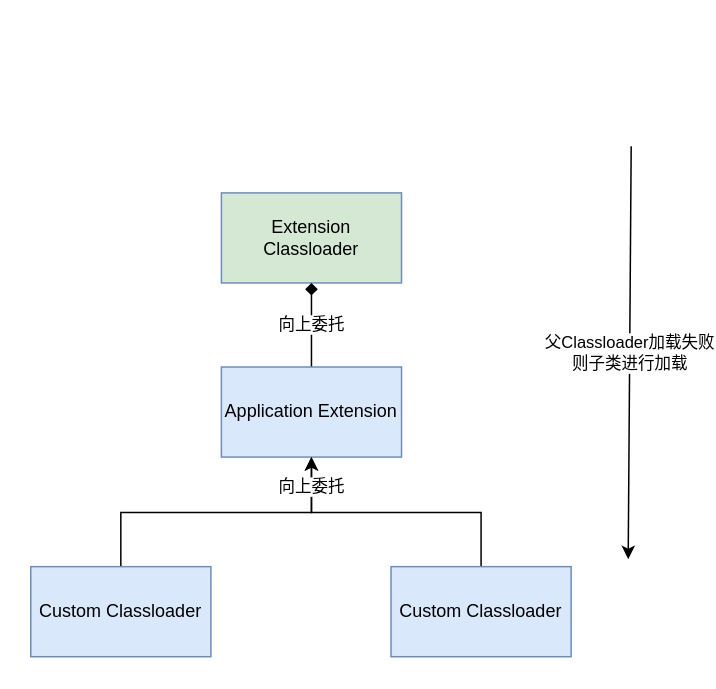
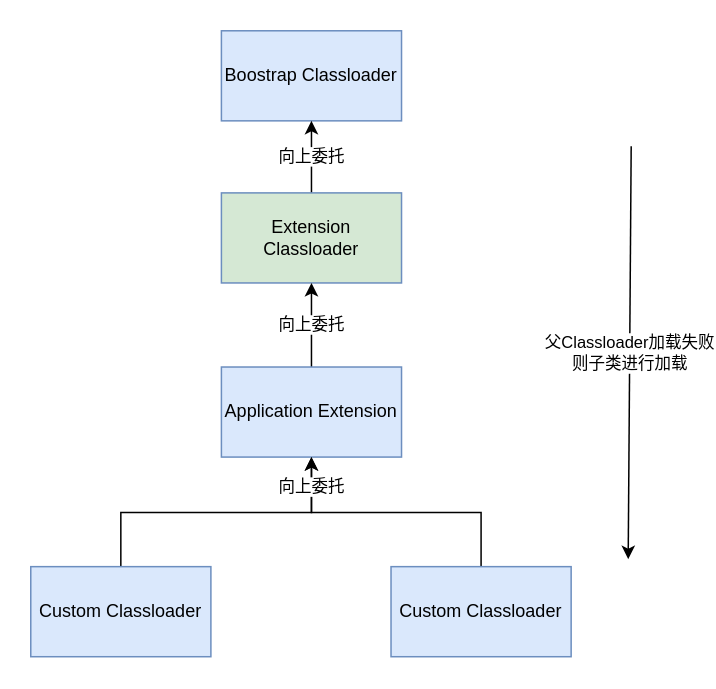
node "Boostrap Classloader": added
edge "Extension Classloader" -> "Boostrap Classloader": added, label "向上委托"
edge "Application Extension" -> "Extension Classloader": arrowhead diamond -> classic
